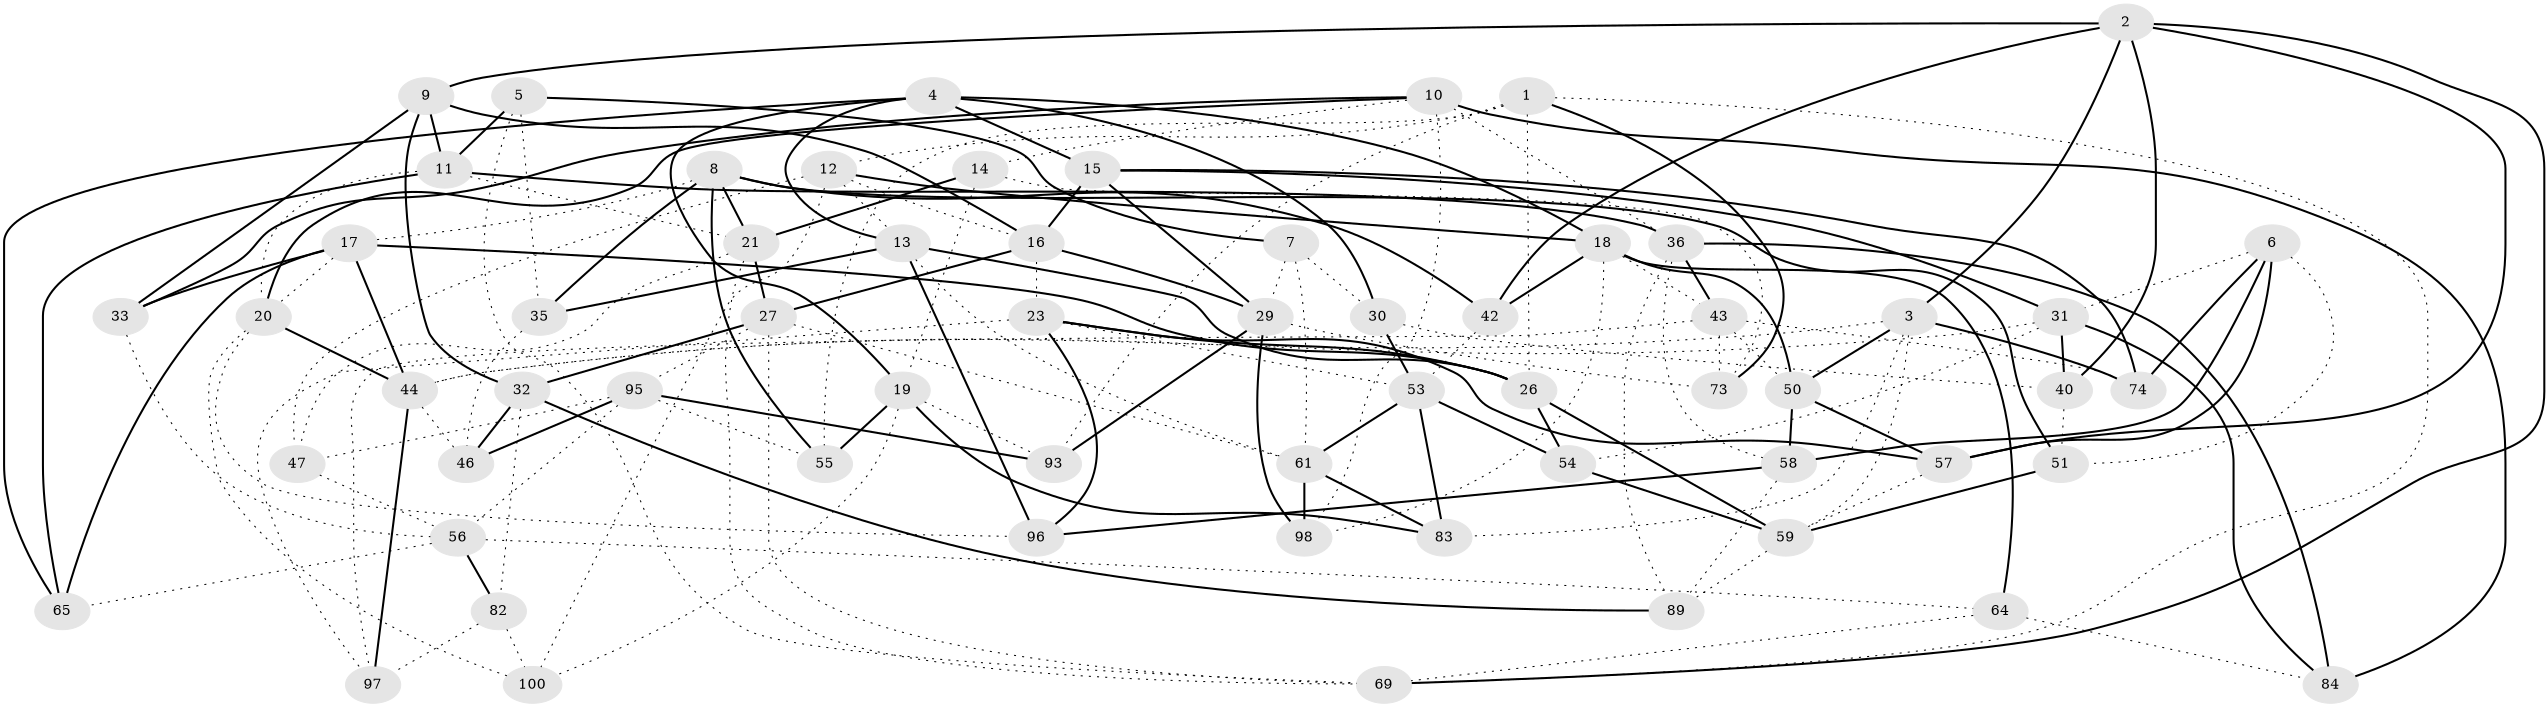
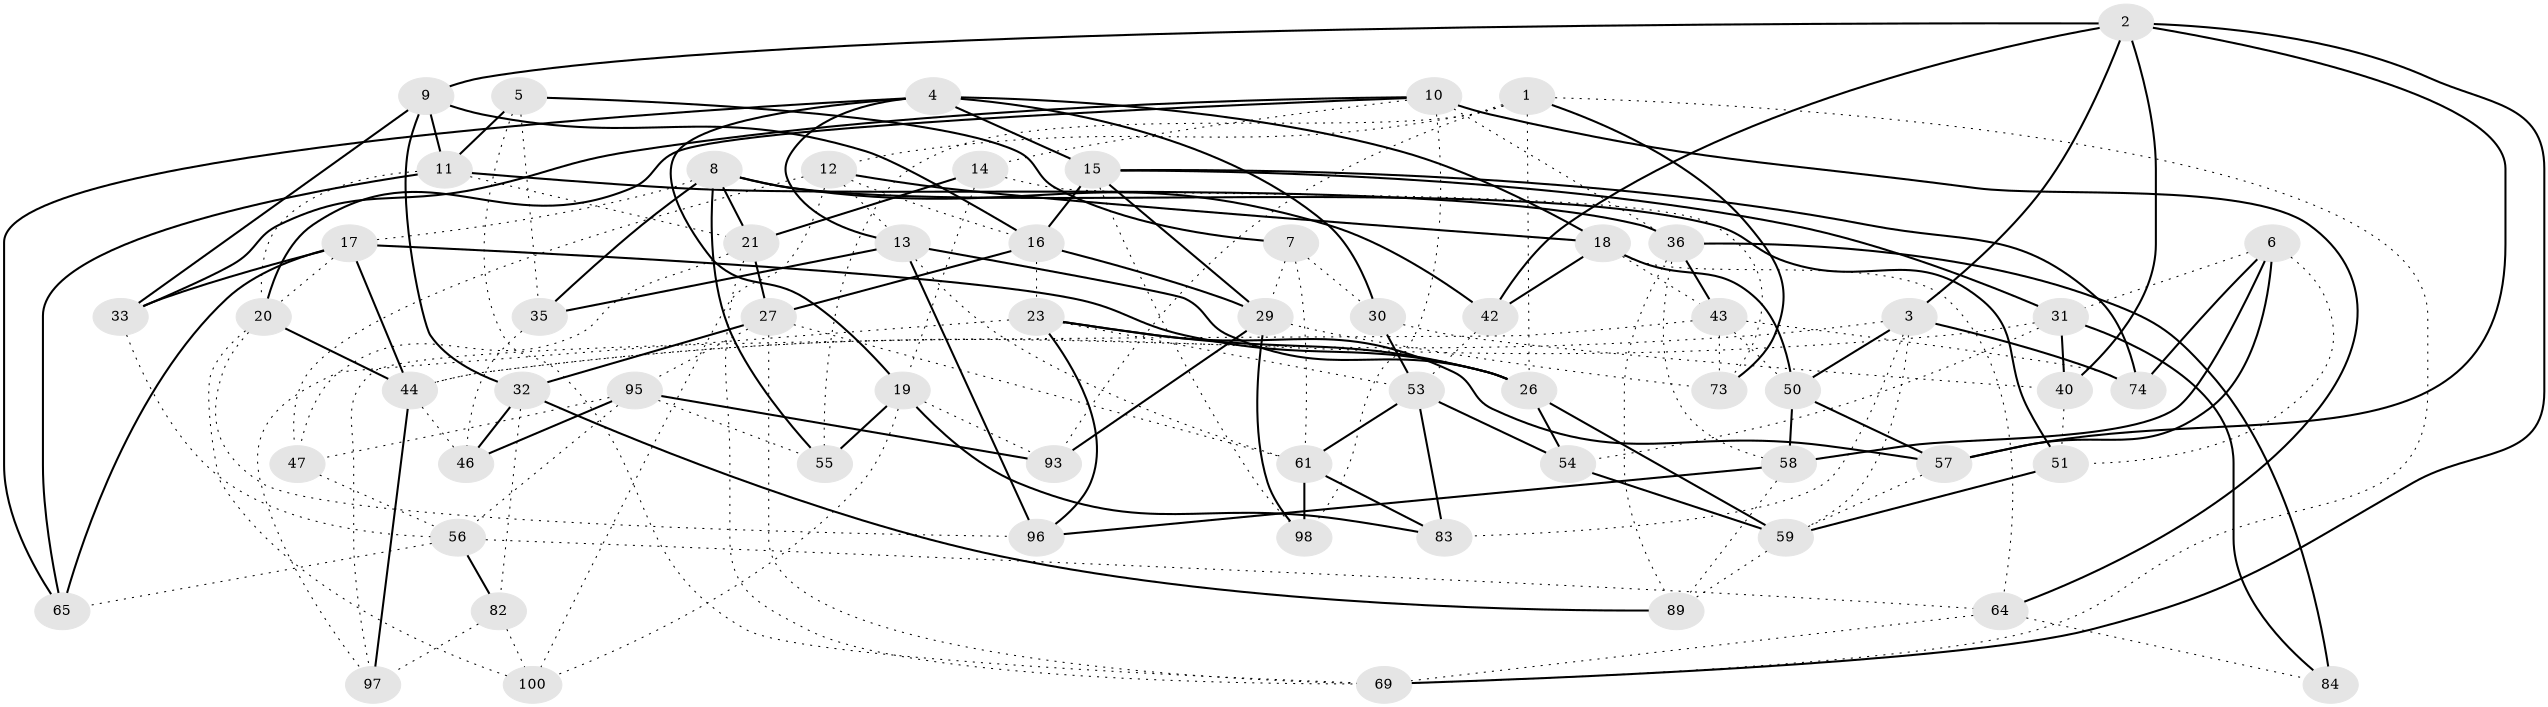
edge "10" -- "84": now "10" -- "64"
edge "18" -- "64": style bold -> dotted
edge "18" -- "98": now "15" -- "98"
